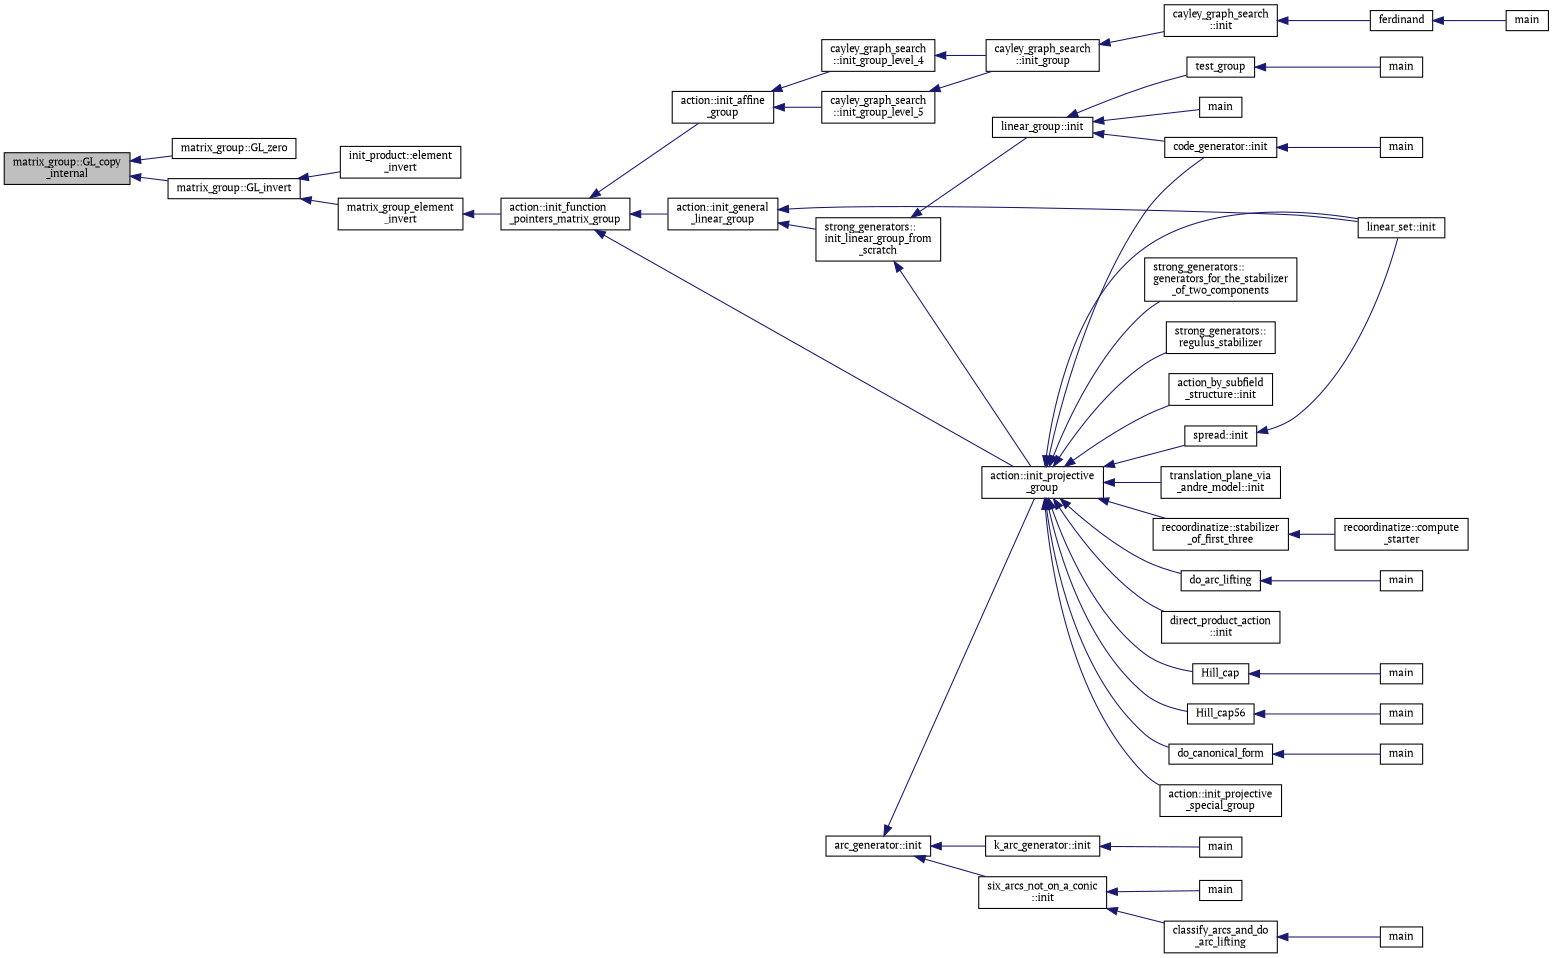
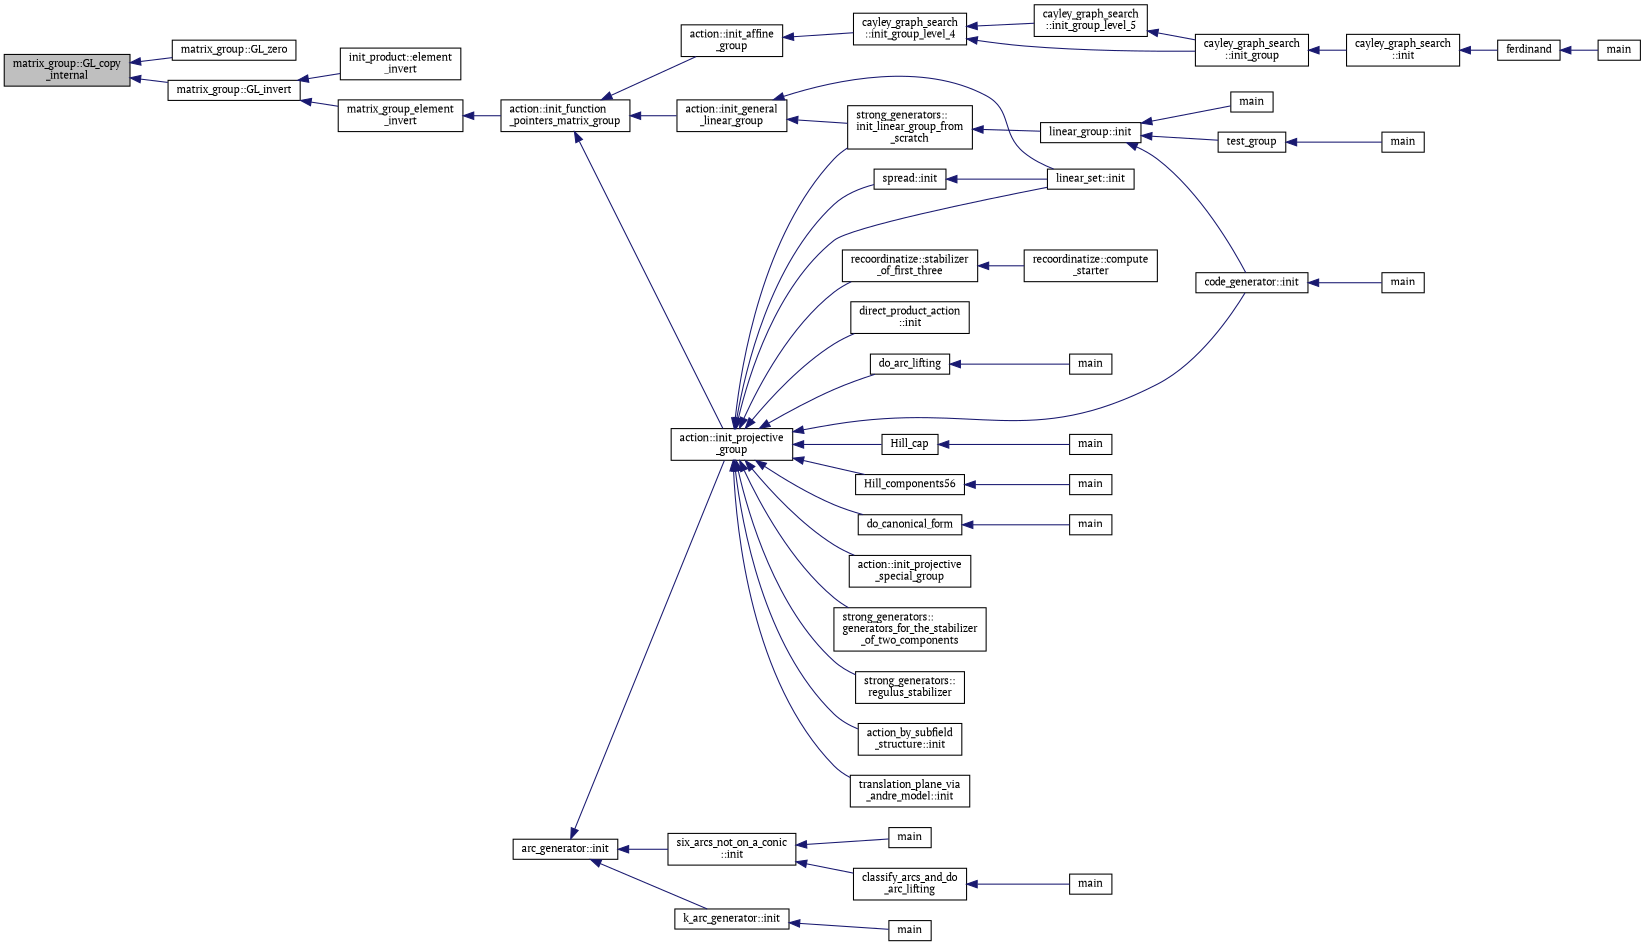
edge "cayley_graph_search ::init_group_level_5" -> "action::init_affine _group": now "cayley_graph_search ::init_group_level_5" -> "cayley_graph_search ::init_group_level_4"
edge "action::init_projective _group" -> "strong_generators:: init_linear_group_from _scratch": reversed
node "Hill_cap56": label "Hill_cap56" -> "Hill_components56"
